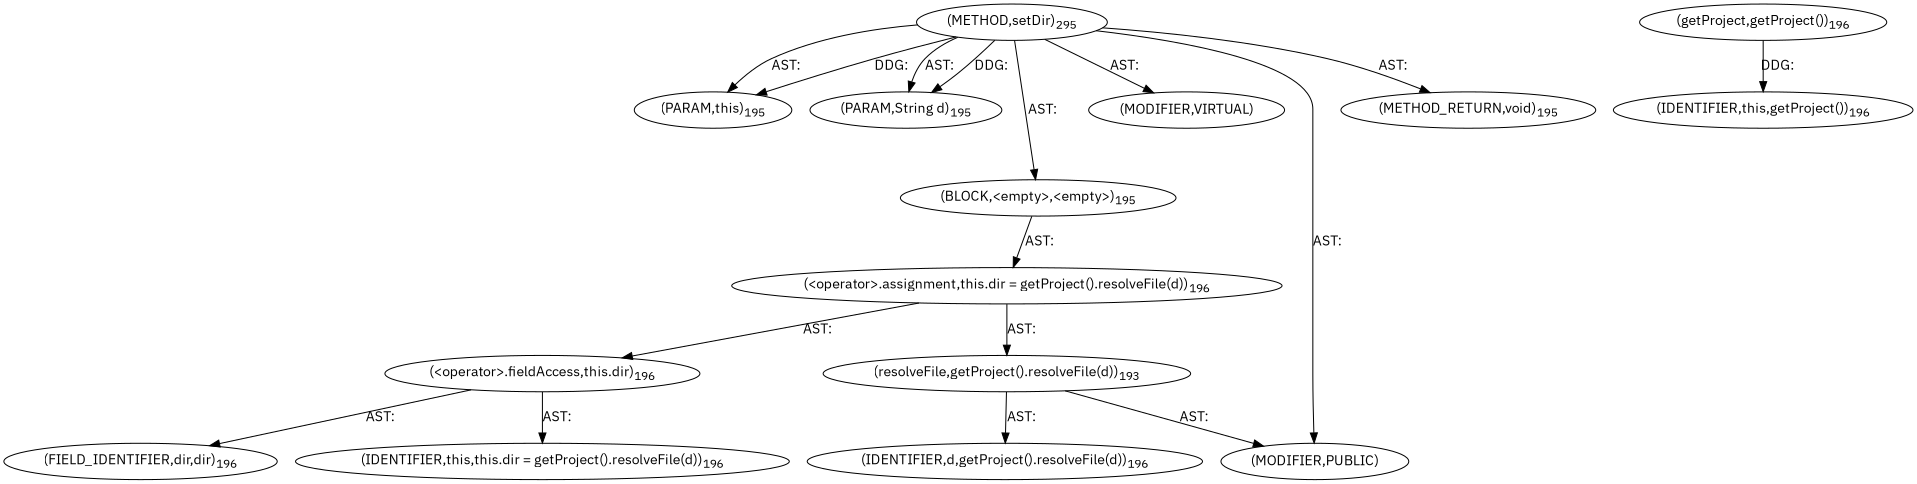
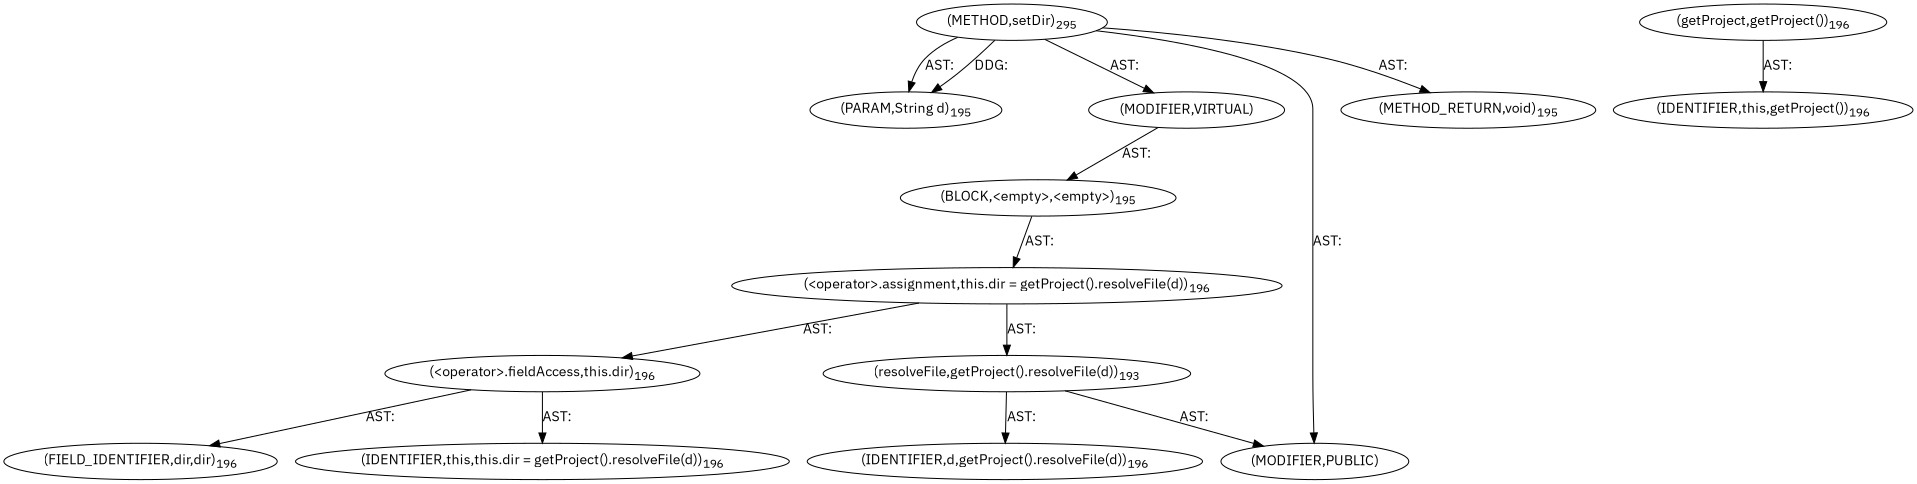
edge "(getProject,getProject())" -> "(IDENTIFIER,this,getProject())": label "DDG: " -> "AST: "
edge "(METHOD,setDir)" -> "(BLOCK,<empty>,<empty>)": now "(MODIFIER,VIRTUAL)" -> "(BLOCK,<empty>,<empty>)"
node "(PARAM,this)": removed
